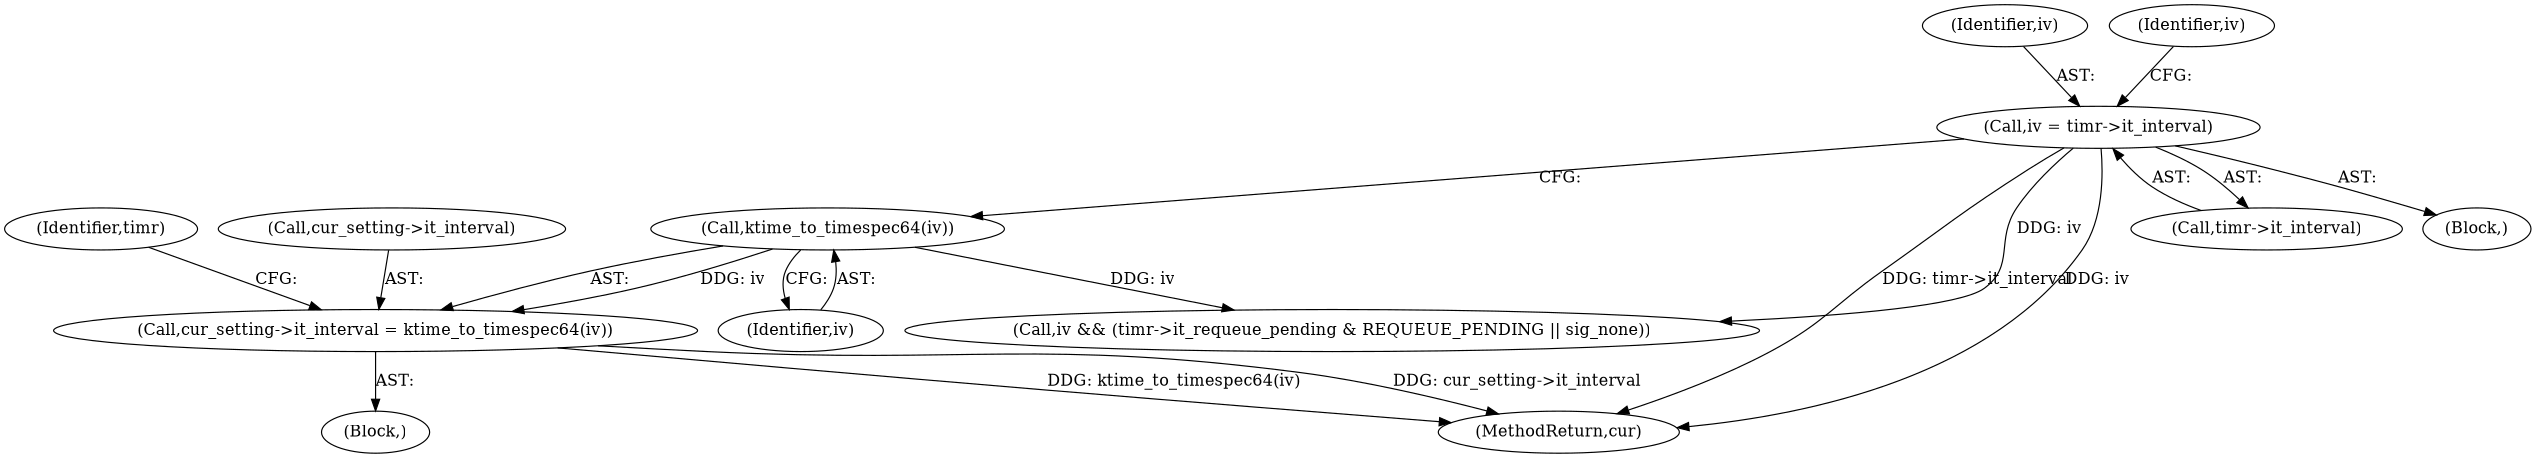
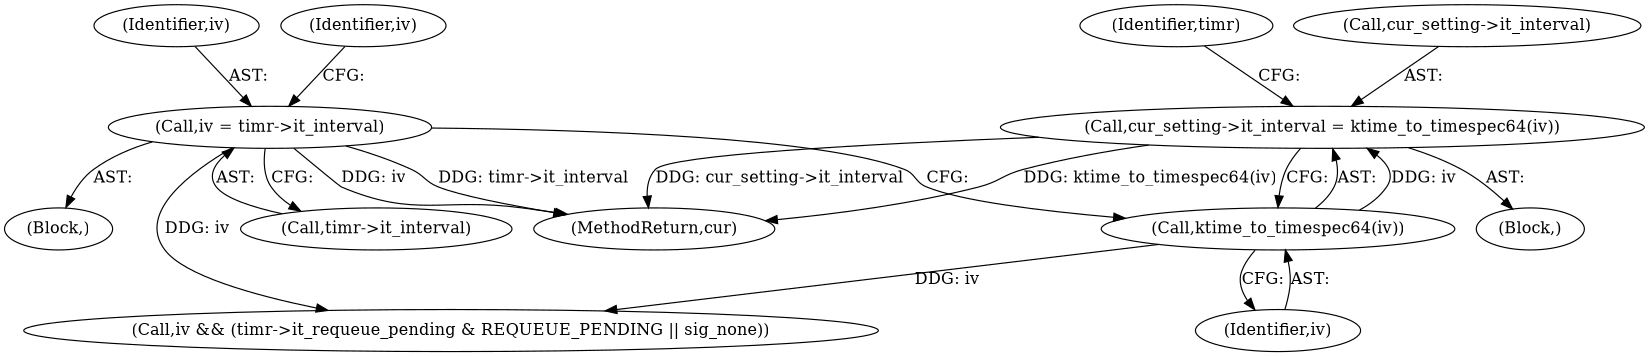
edge "(Call,cur_setting->it_interval = ktime_to_timespec64(iv))" -> "(Call,ktime_to_timespec64(iv))": added, label "CFG:"
edge "(Call,iv = timr->it_interval)" -> "(Call,timr->it_interval)": label "AST: " -> "CFG: "
